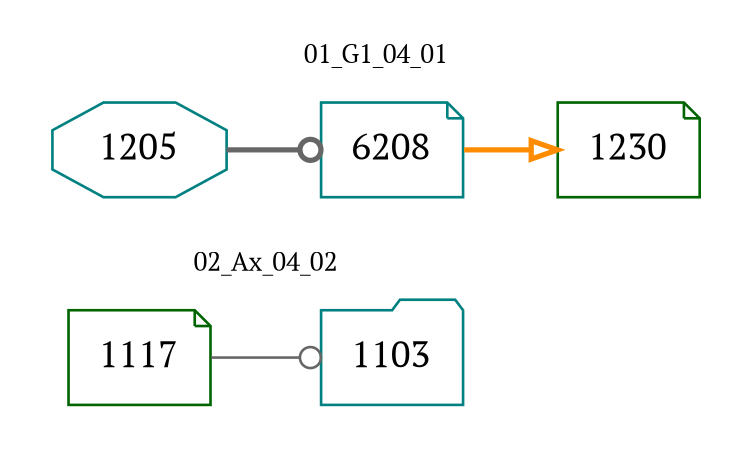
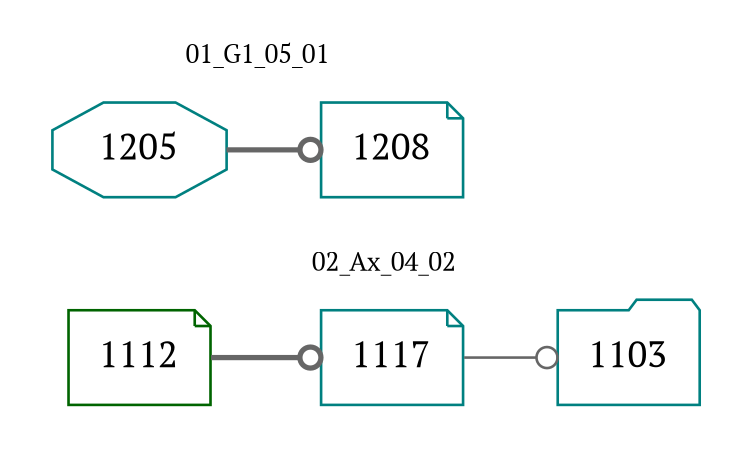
cluster "01_G1_04_01": label "01_G1_04_01" -> "01_G1_05_01"
node "6208": label "6208" -> "1208"
node "1230": removed
node "1117": color darkgreen -> teal
node "1112": added
